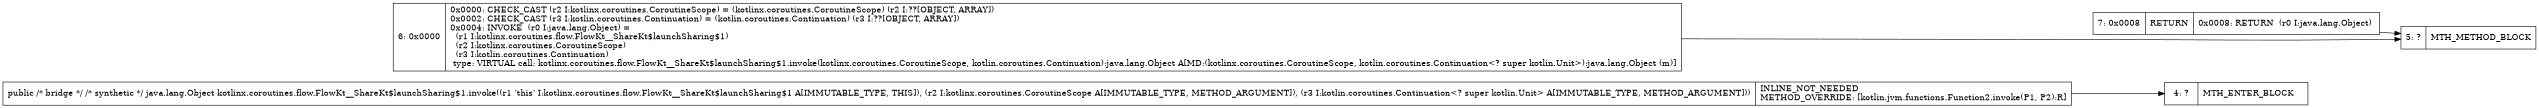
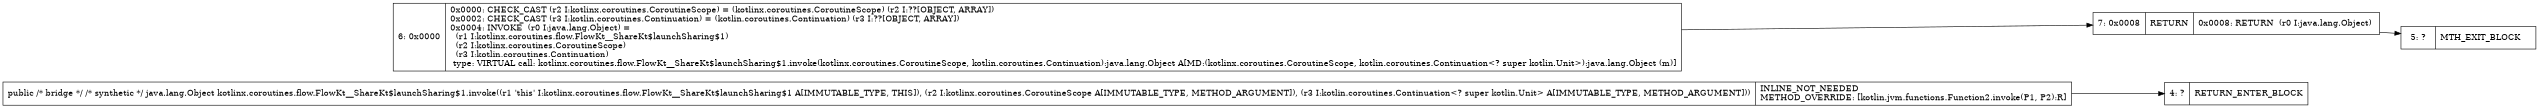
node "5: ?": text "MTH_METHOD_BLOCK" -> "MTH_EXIT_BLOCK"
edge "6: 0x0000" -> "5: ?": now "6: 0x0000" -> "7: 0x0008"
node "4: ?": text "MTH_ENTER_BLOCK" -> "RETURN_ENTER_BLOCK"
